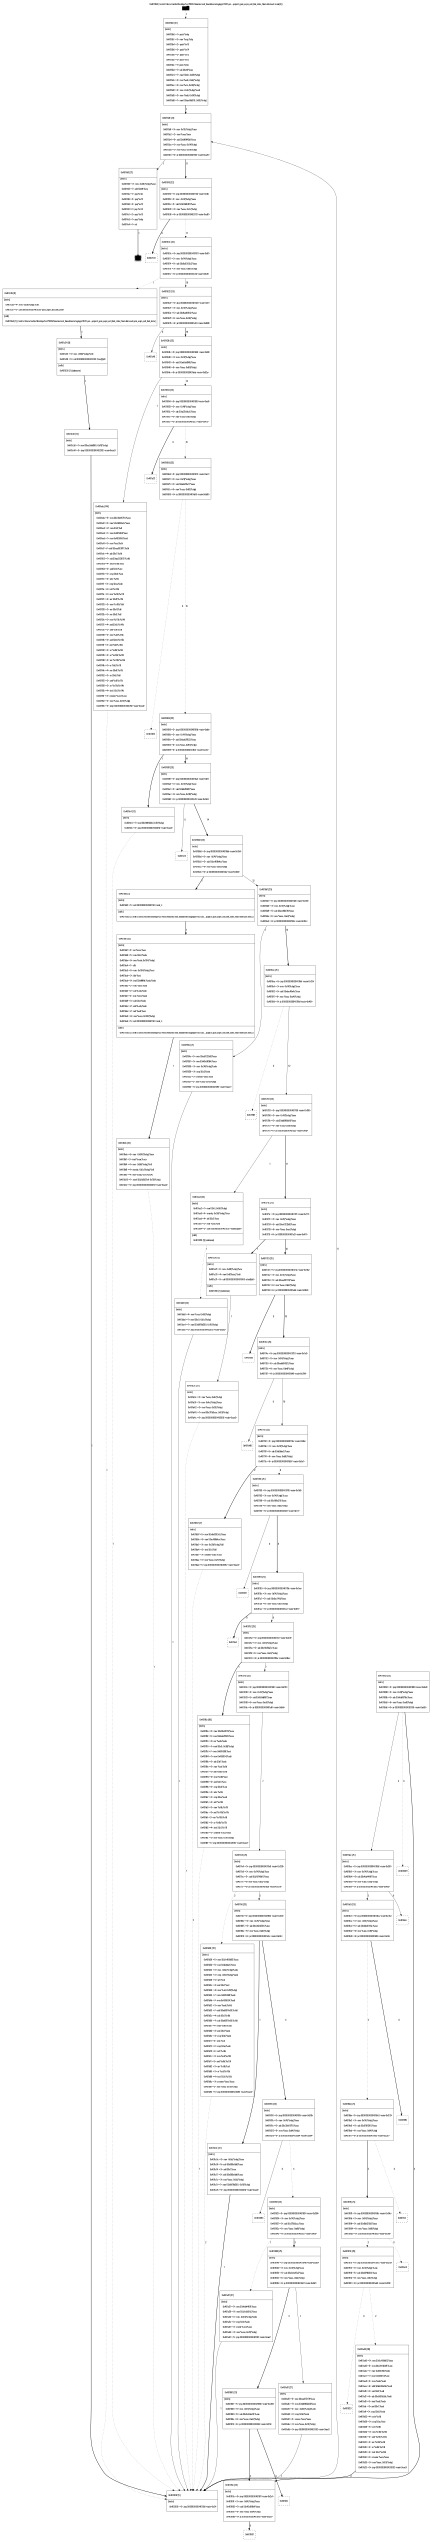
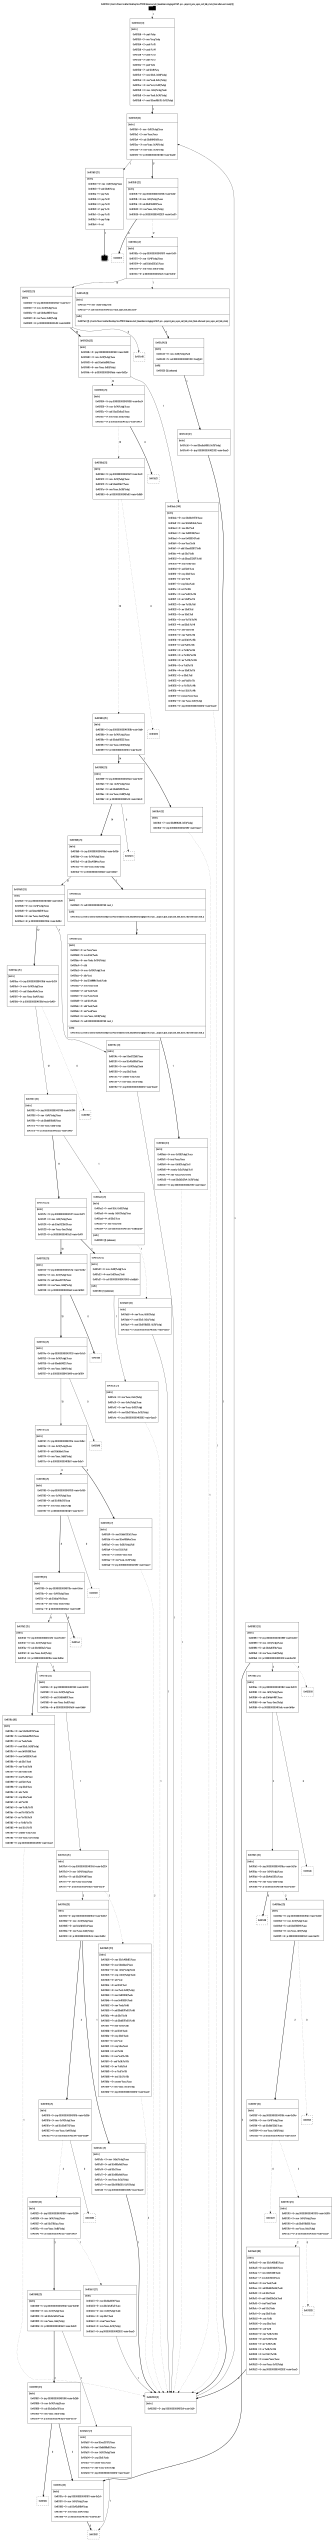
edge "0x401a87 [27]" -> "0x402092 [5]": now "0x401a87 [27]" -> "0x401967"
